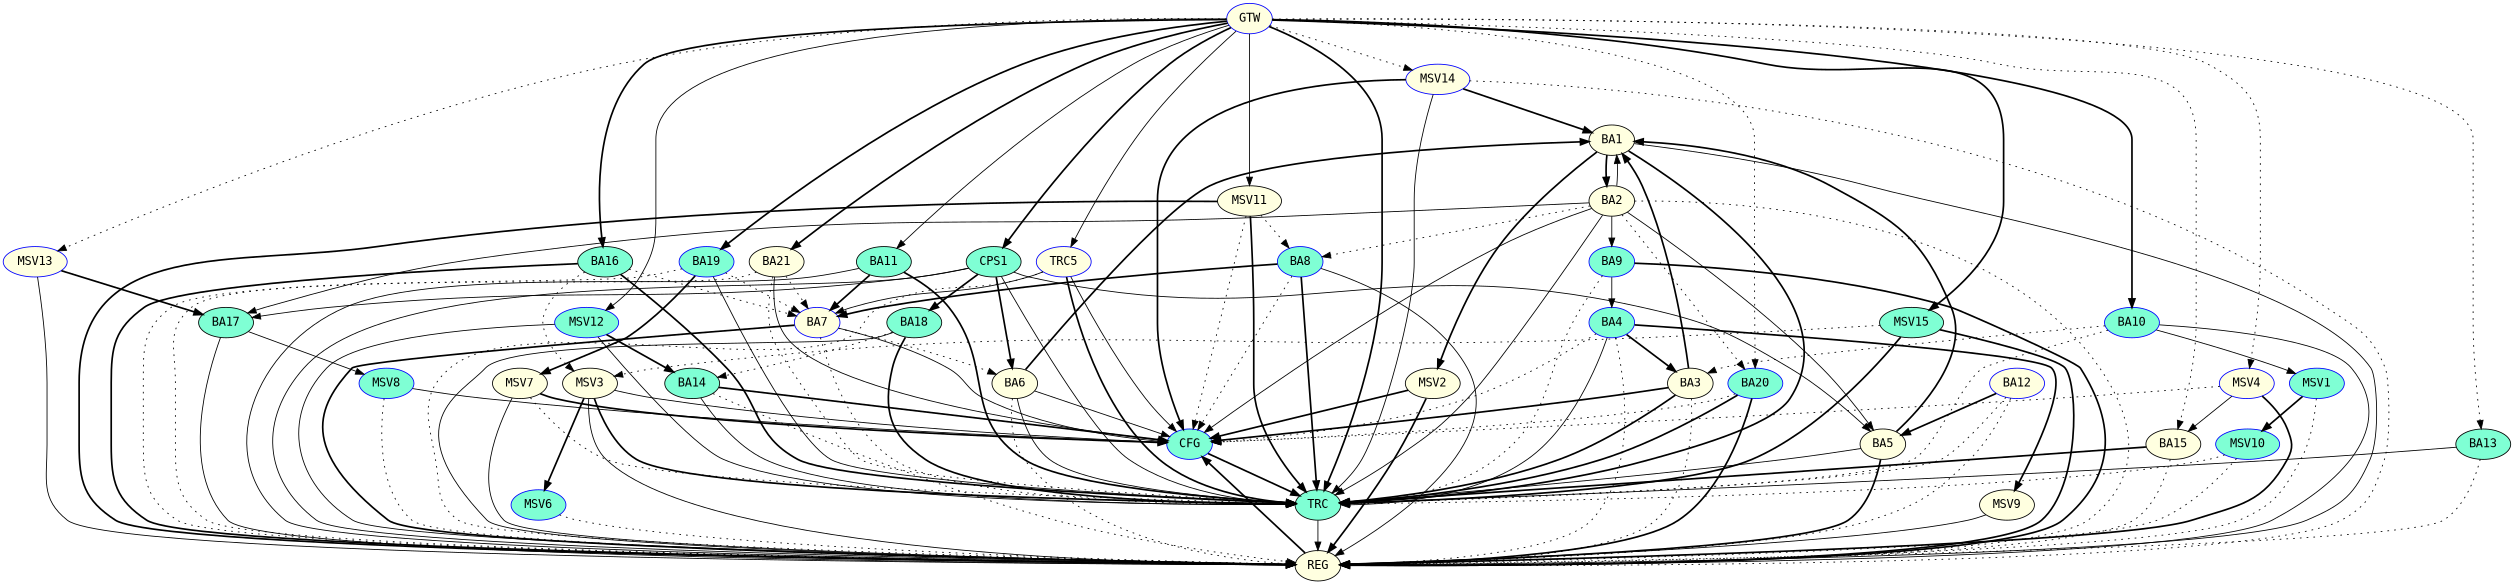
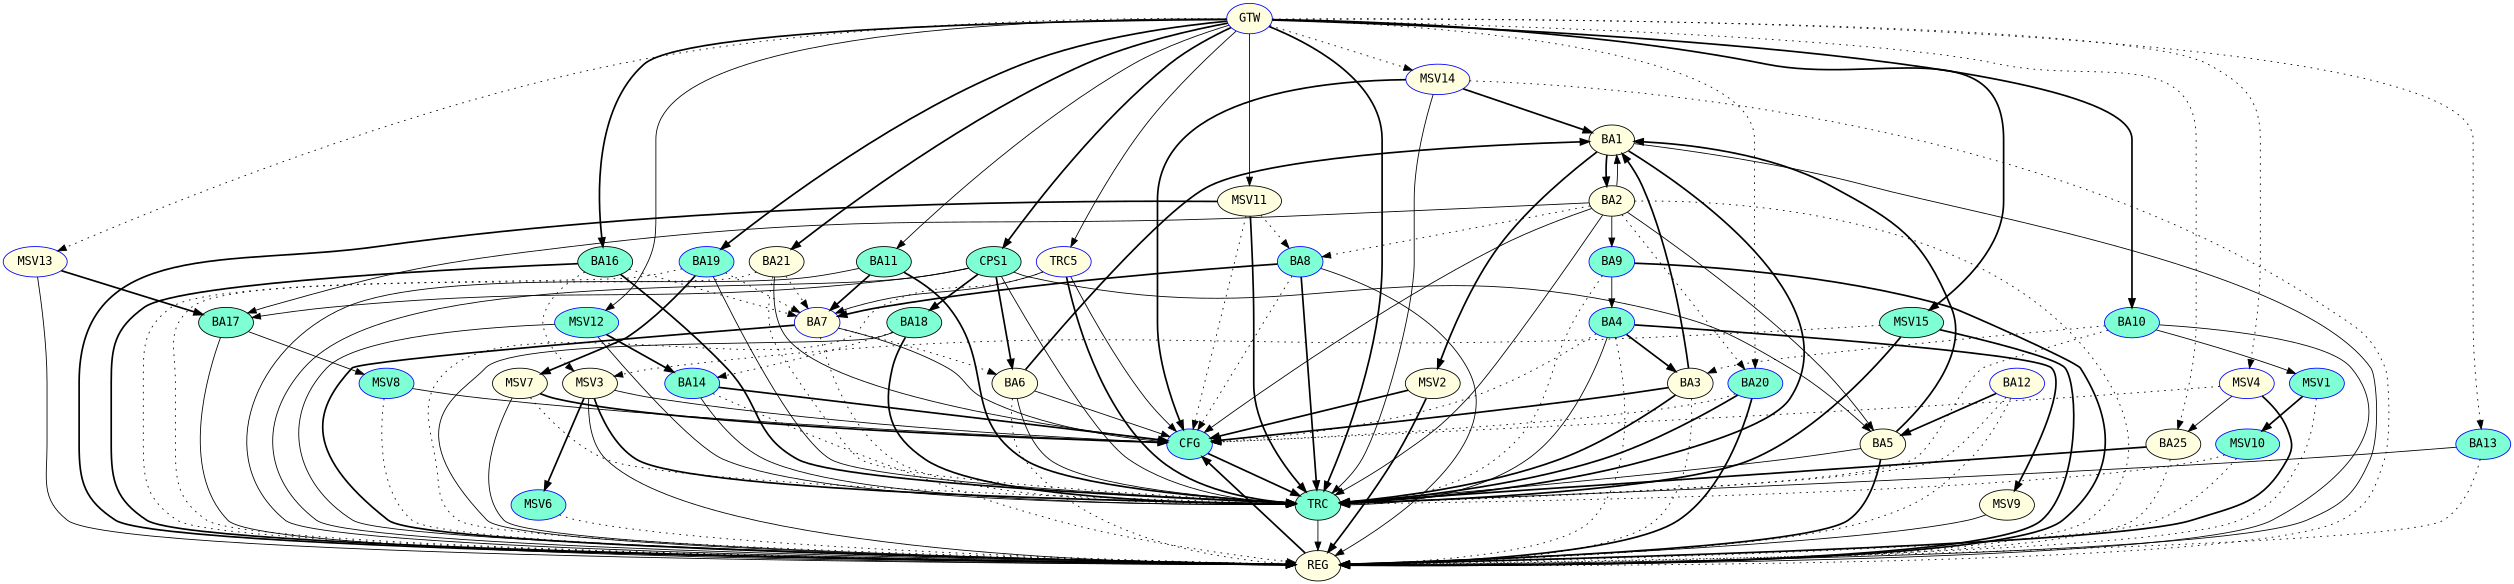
node "BA14": color black -> blue
node "BA15": label "BA15" -> "BA25"
node "BA13": color black -> blue
